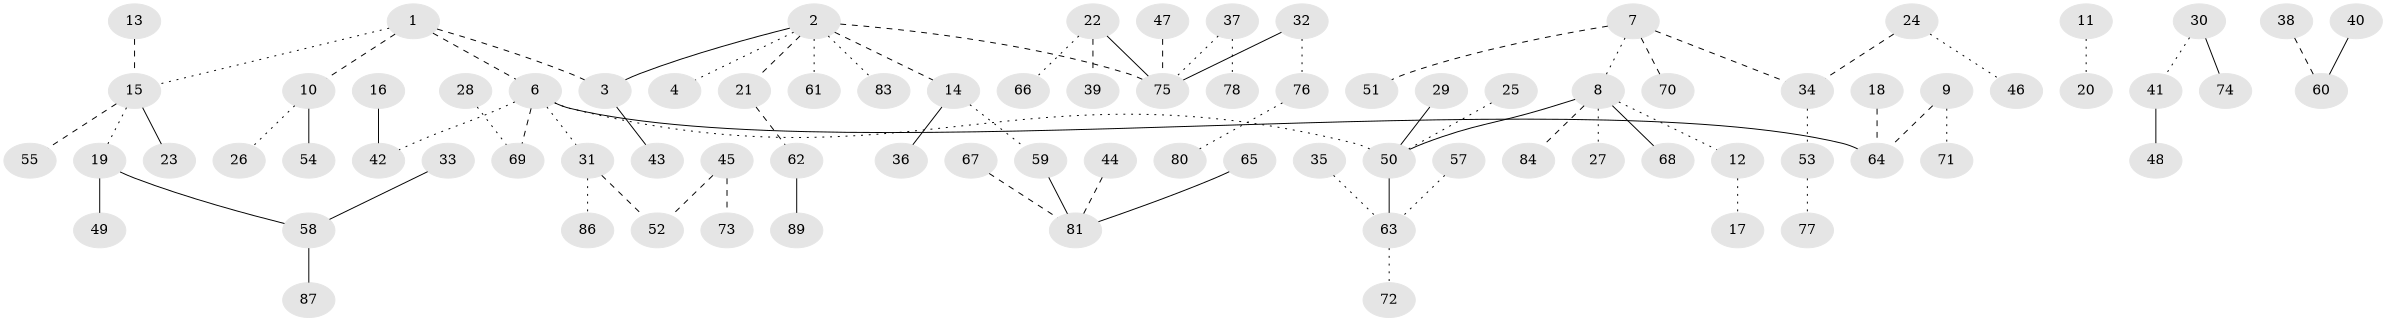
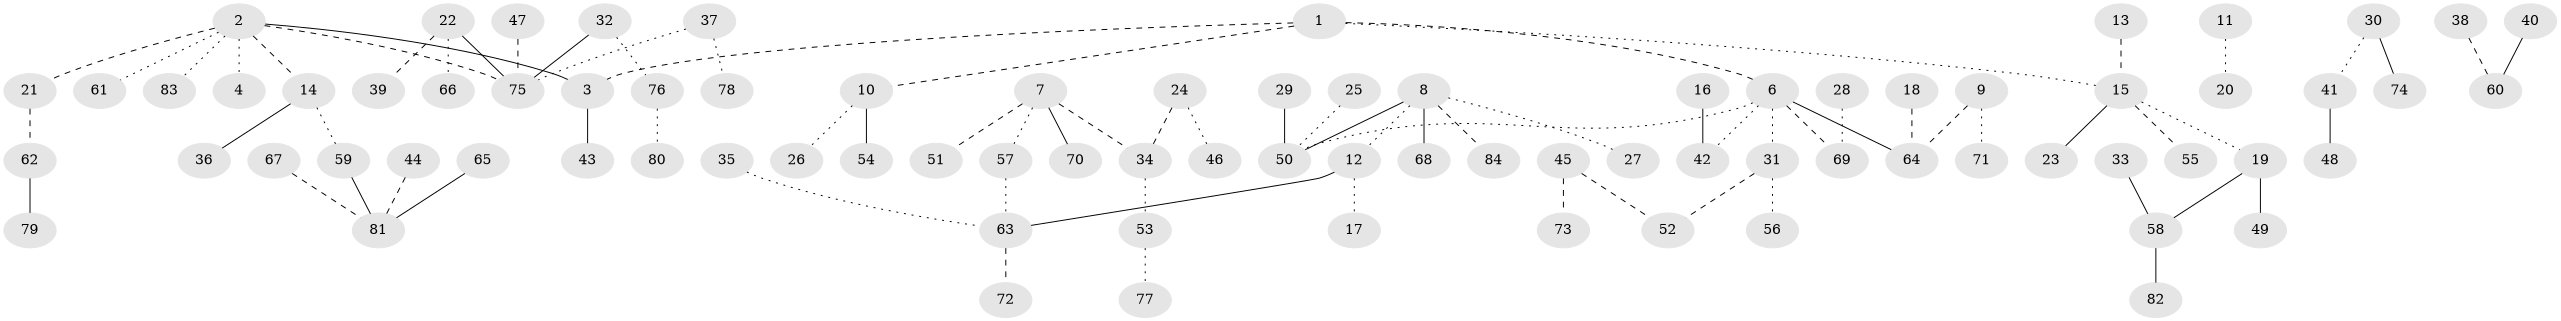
edge "7" -- "8": now "7" -- "57"
edge "7" -- "70": style dashed -> solid
edge "50" -- "63": now "12" -- "63"
node "86": label "86" -> "56"
node "89": label "89" -> "79"
edge "63" -- "72": style dotted -> dashed
node "87": label "87" -> "82"
